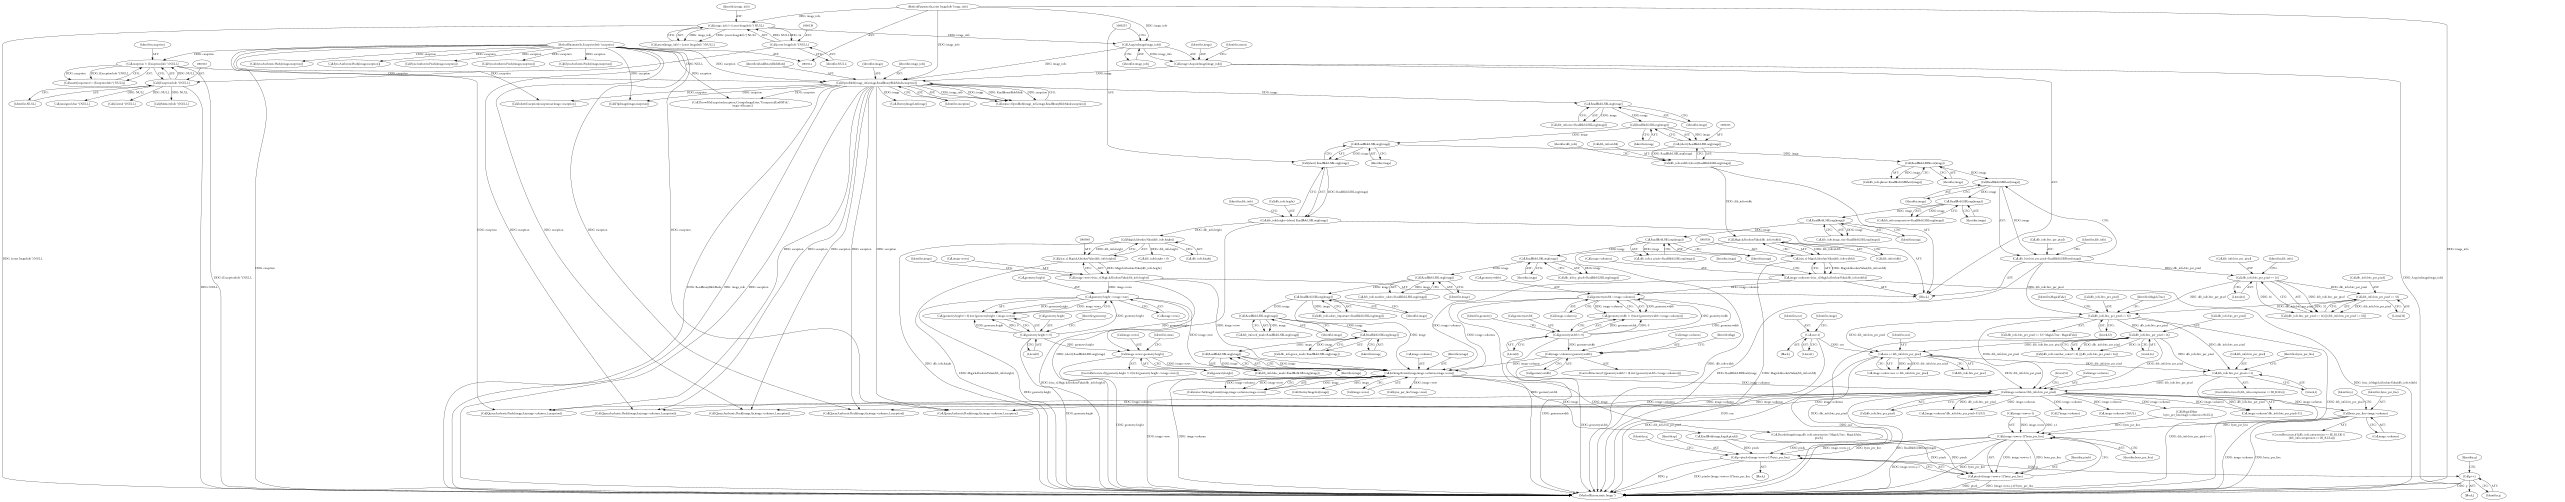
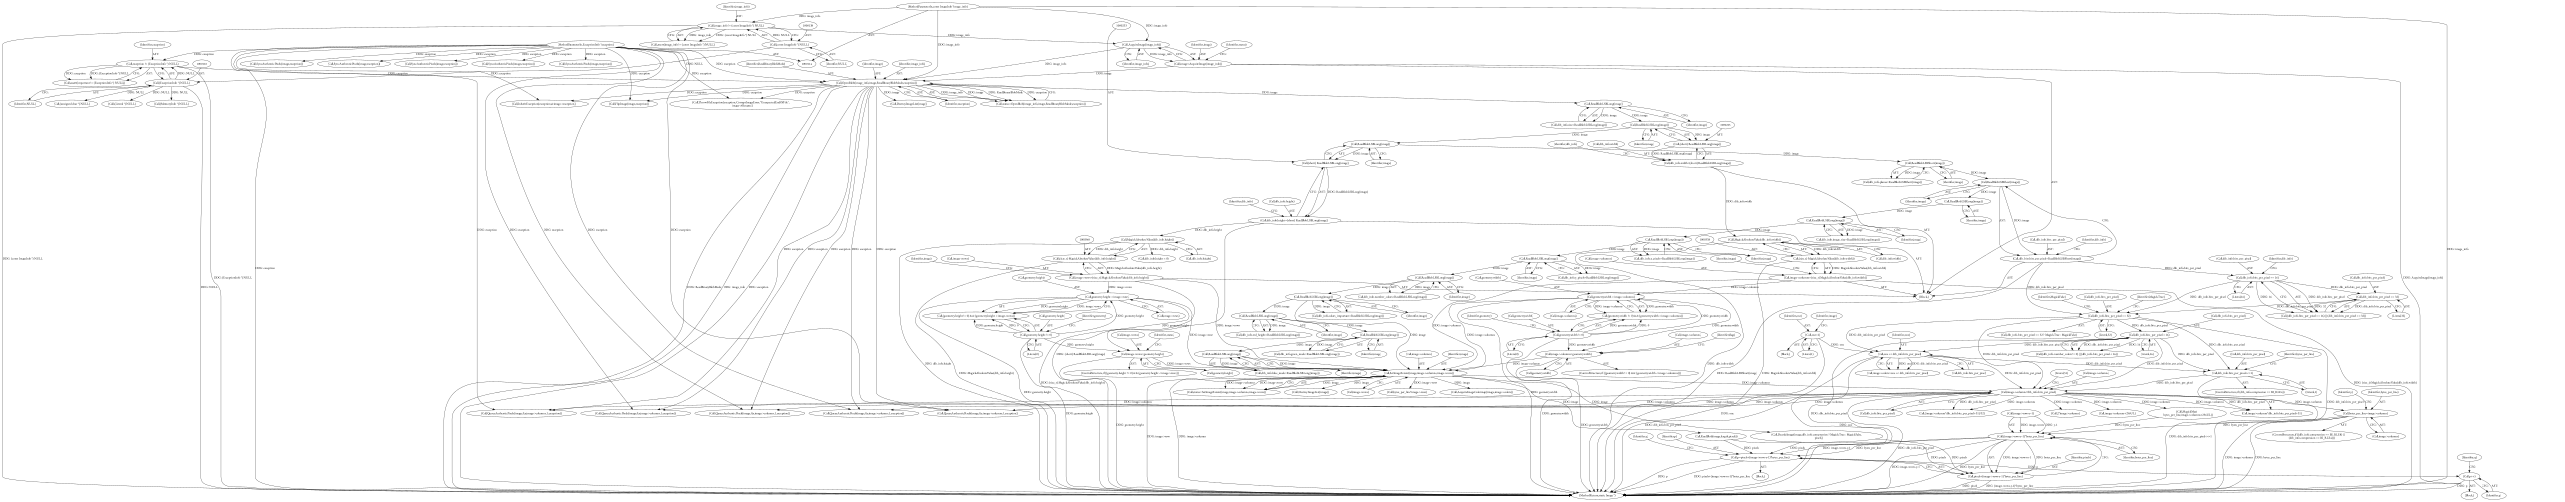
edge "1000233" -> "(Call,AcquireImage(image_info))": now "(Call,image=AcquireImage(image_info))" -> "(Call,AcquireImage(image_info))"
edge "(Call,image_info != (const ImageInfo *) NULL)" -> "(Call,(const ImageInfo *) NULL)": label "DDG: 16" -> "CFG: "
node "(Call,dib_info.compression=ReadBlobLSBLong(image))": removed
node "(Call,dib_info.red_mask=ReadBlobLSBLong(image))": label "(Call,dib_info.red_mask=ReadBlobLSBLong(image))" -> "(Call,dib_info.red_height=ReadBlobLSBLong(image))"
node "(Call,AcquireImageColormap(image,image->colors))": added
edge "(Call,image->columns*dib_info.bits_per_pixel)" -> "(MethodReturn,static Image *)": label "DDG: ReadBlobLSBShort(image)" -> "DDG: dib_info.bits_per_pixel"
